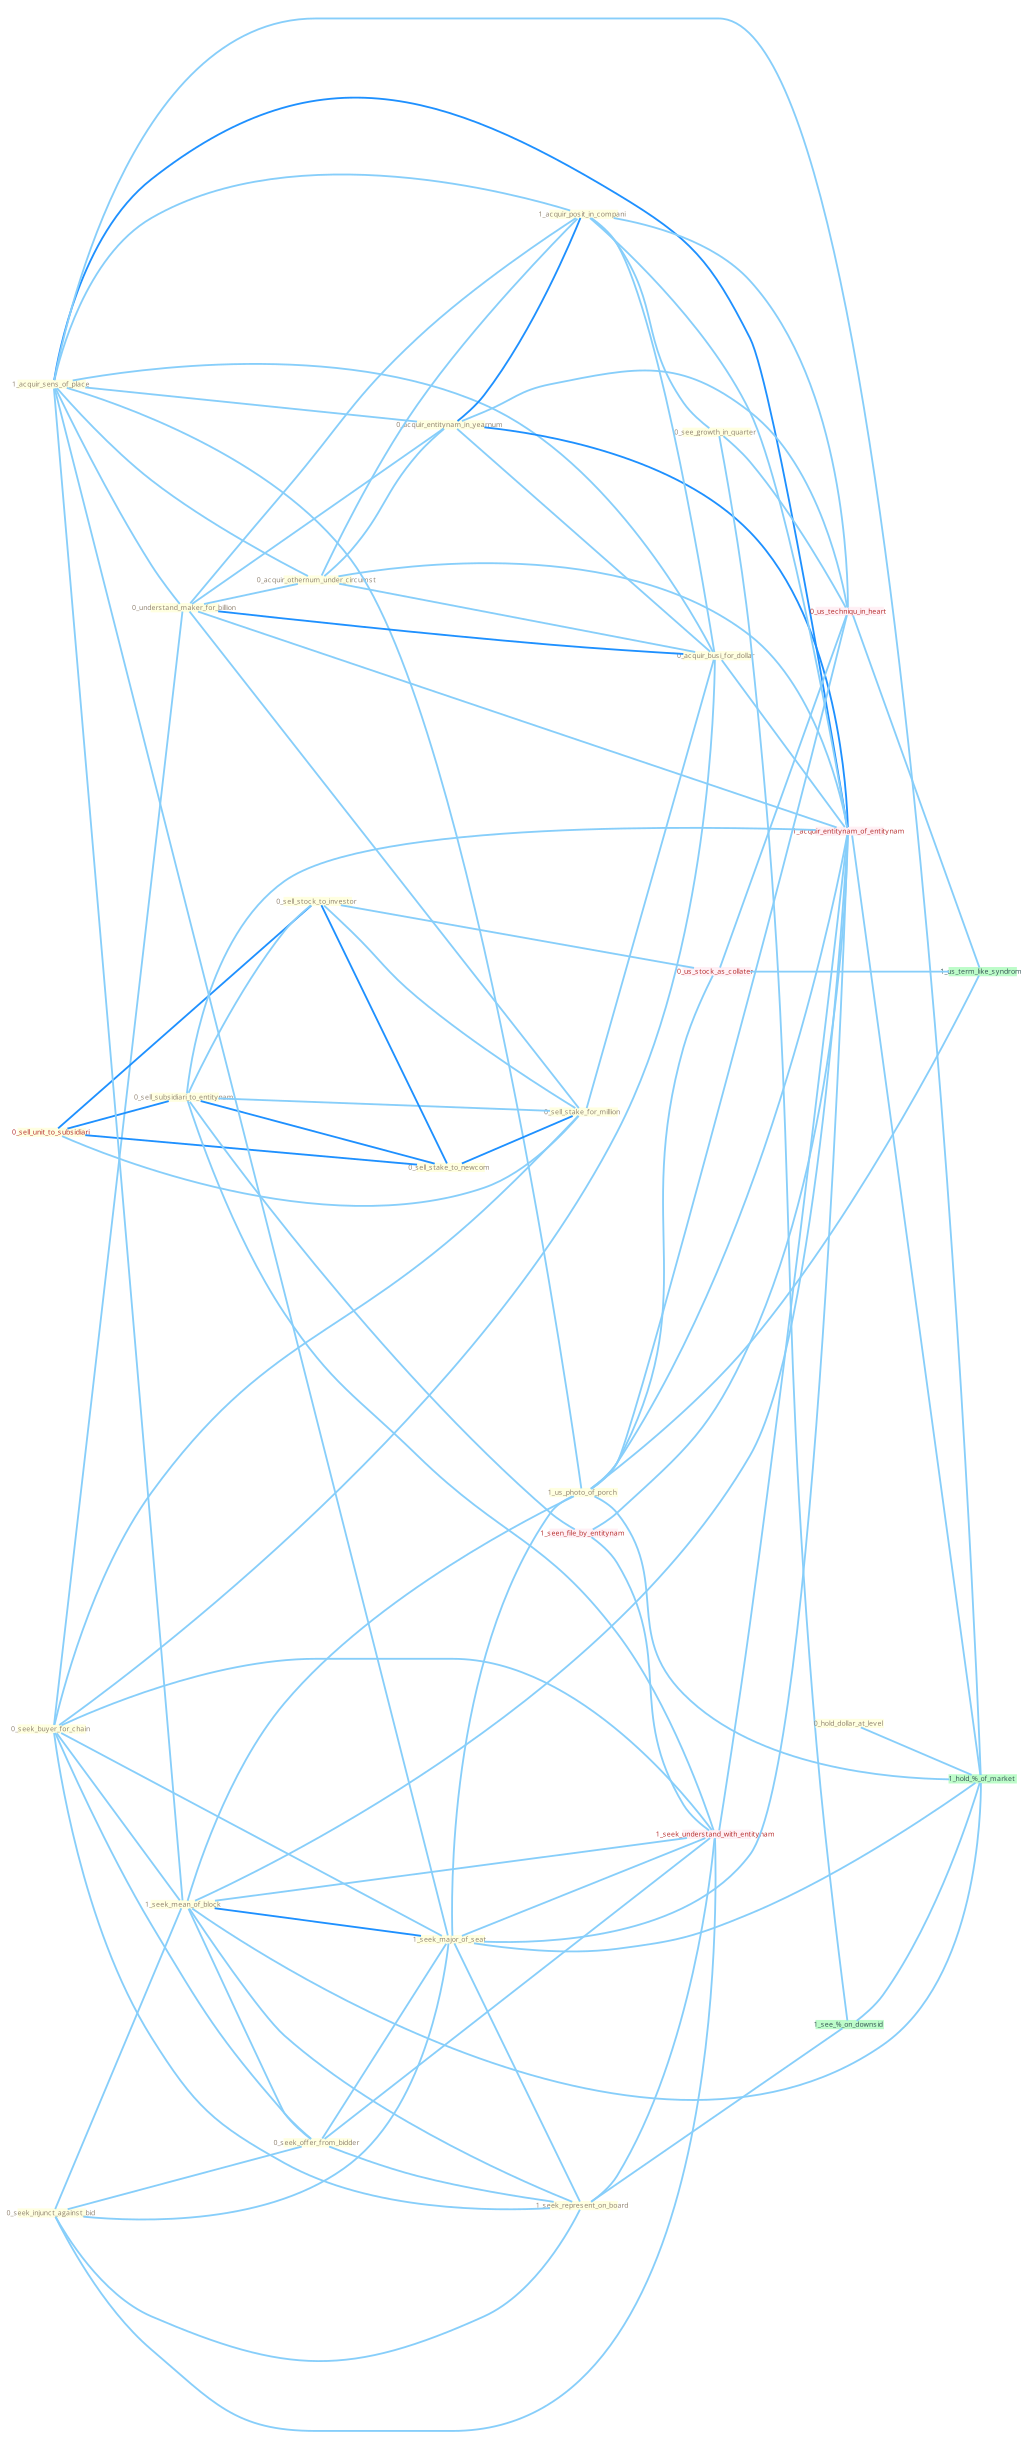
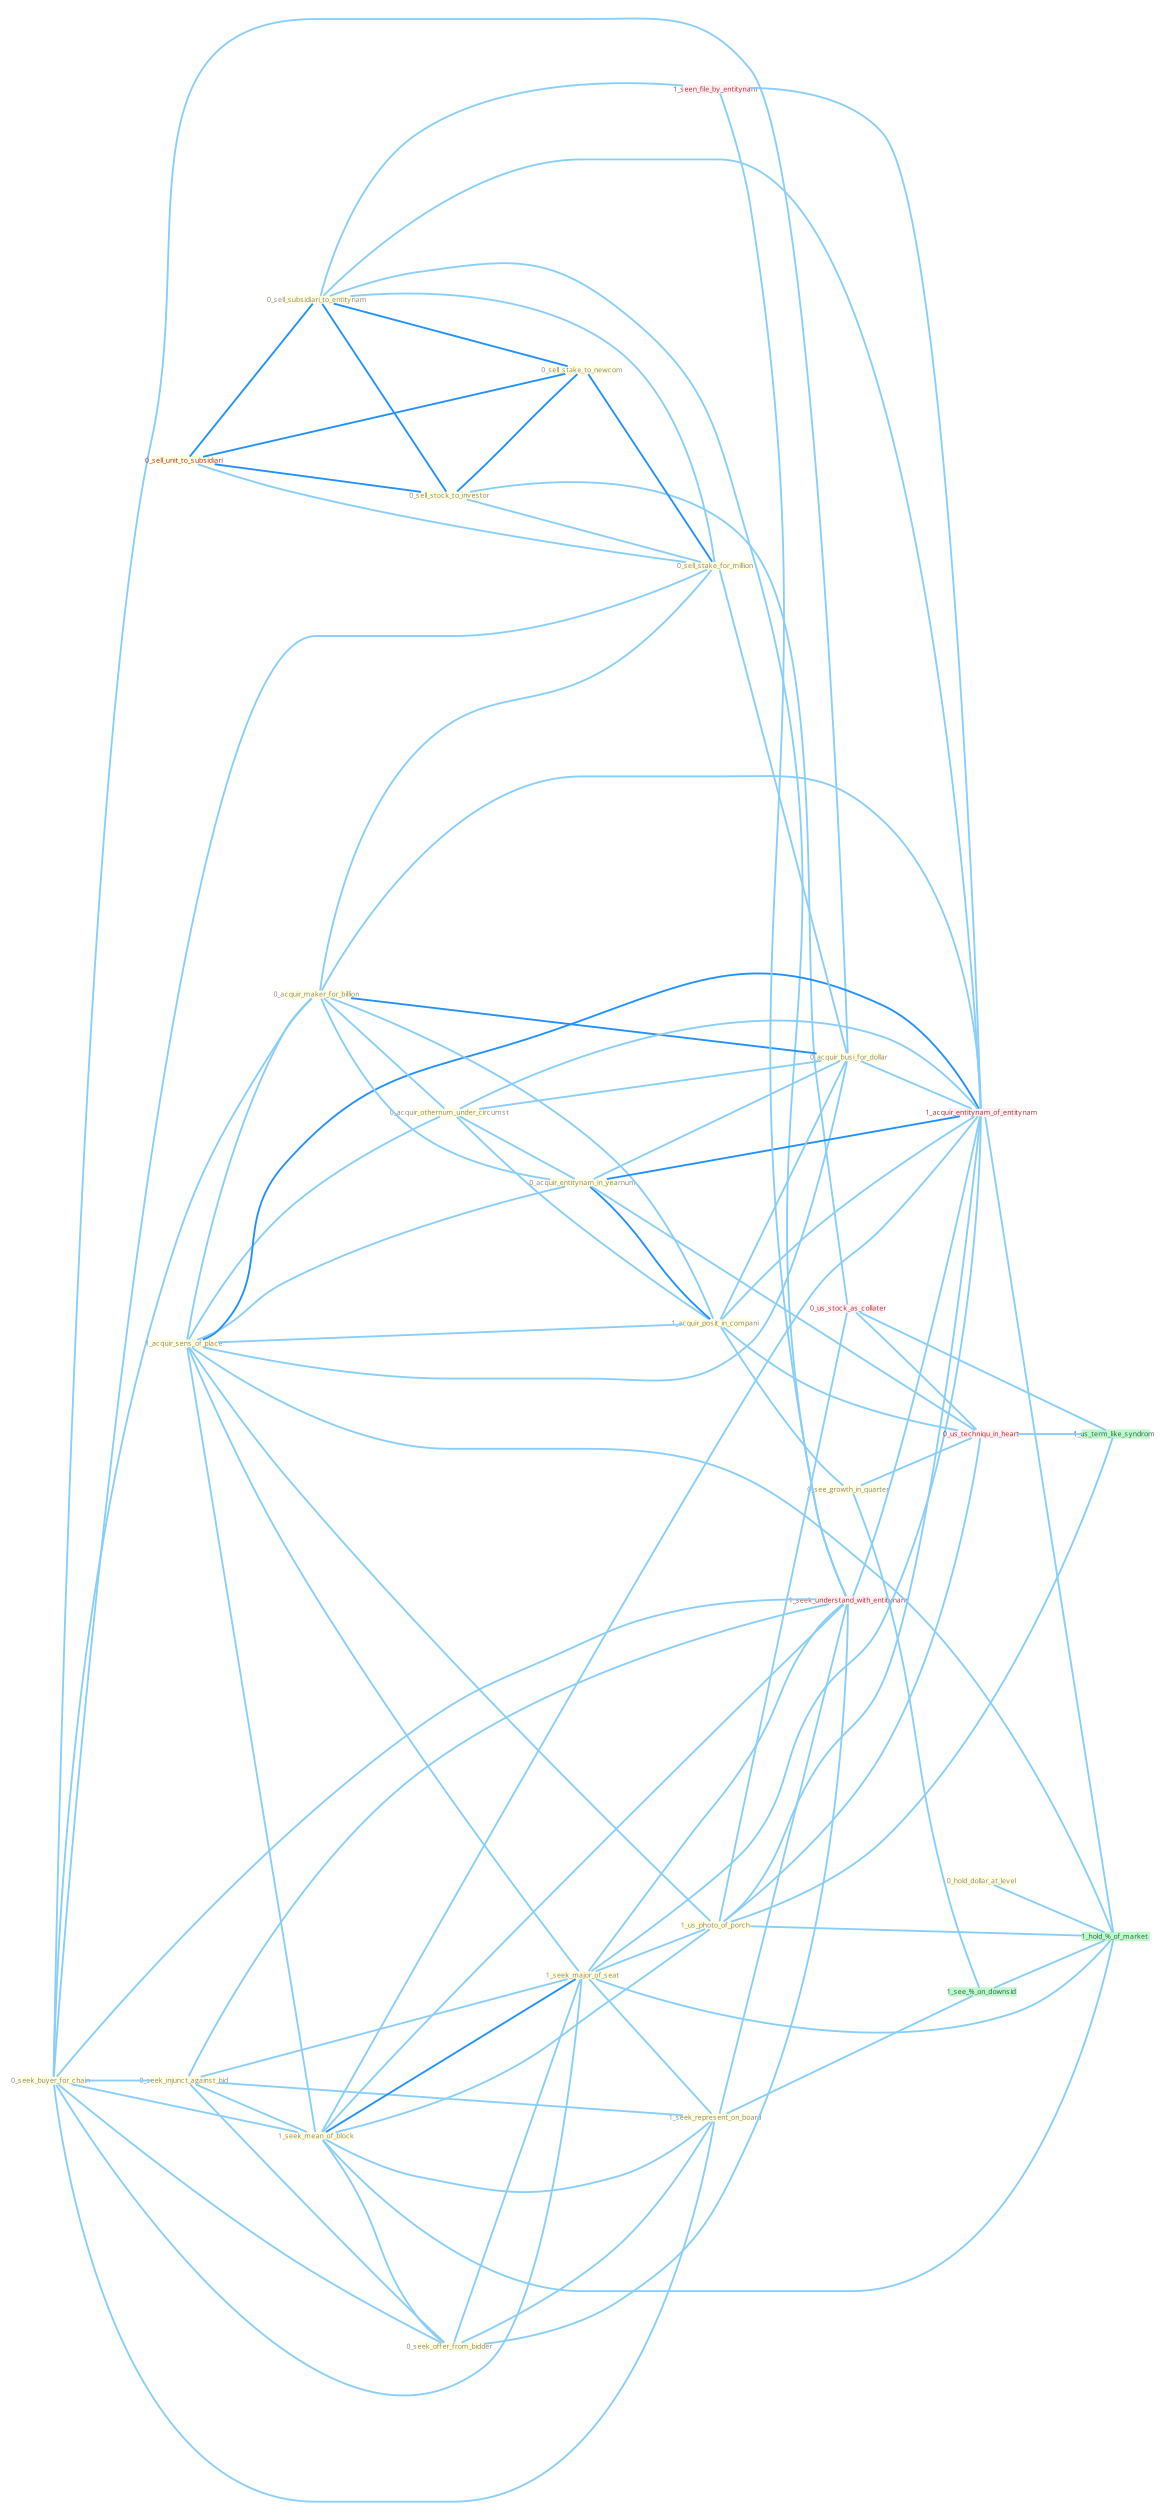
node "0_understand_maker_for_billion": label "0_understand_maker_for_billion" -> "0_acquir_maker_for_billion"
edge "0_sell_stock_to_investor" -- "0_sell_subsidiari_to_entitynam": color #87cefa -> #1e90ff
edge "0_seek_buyer_for_chain" -- "0_seek_injunct_against_bid": added
